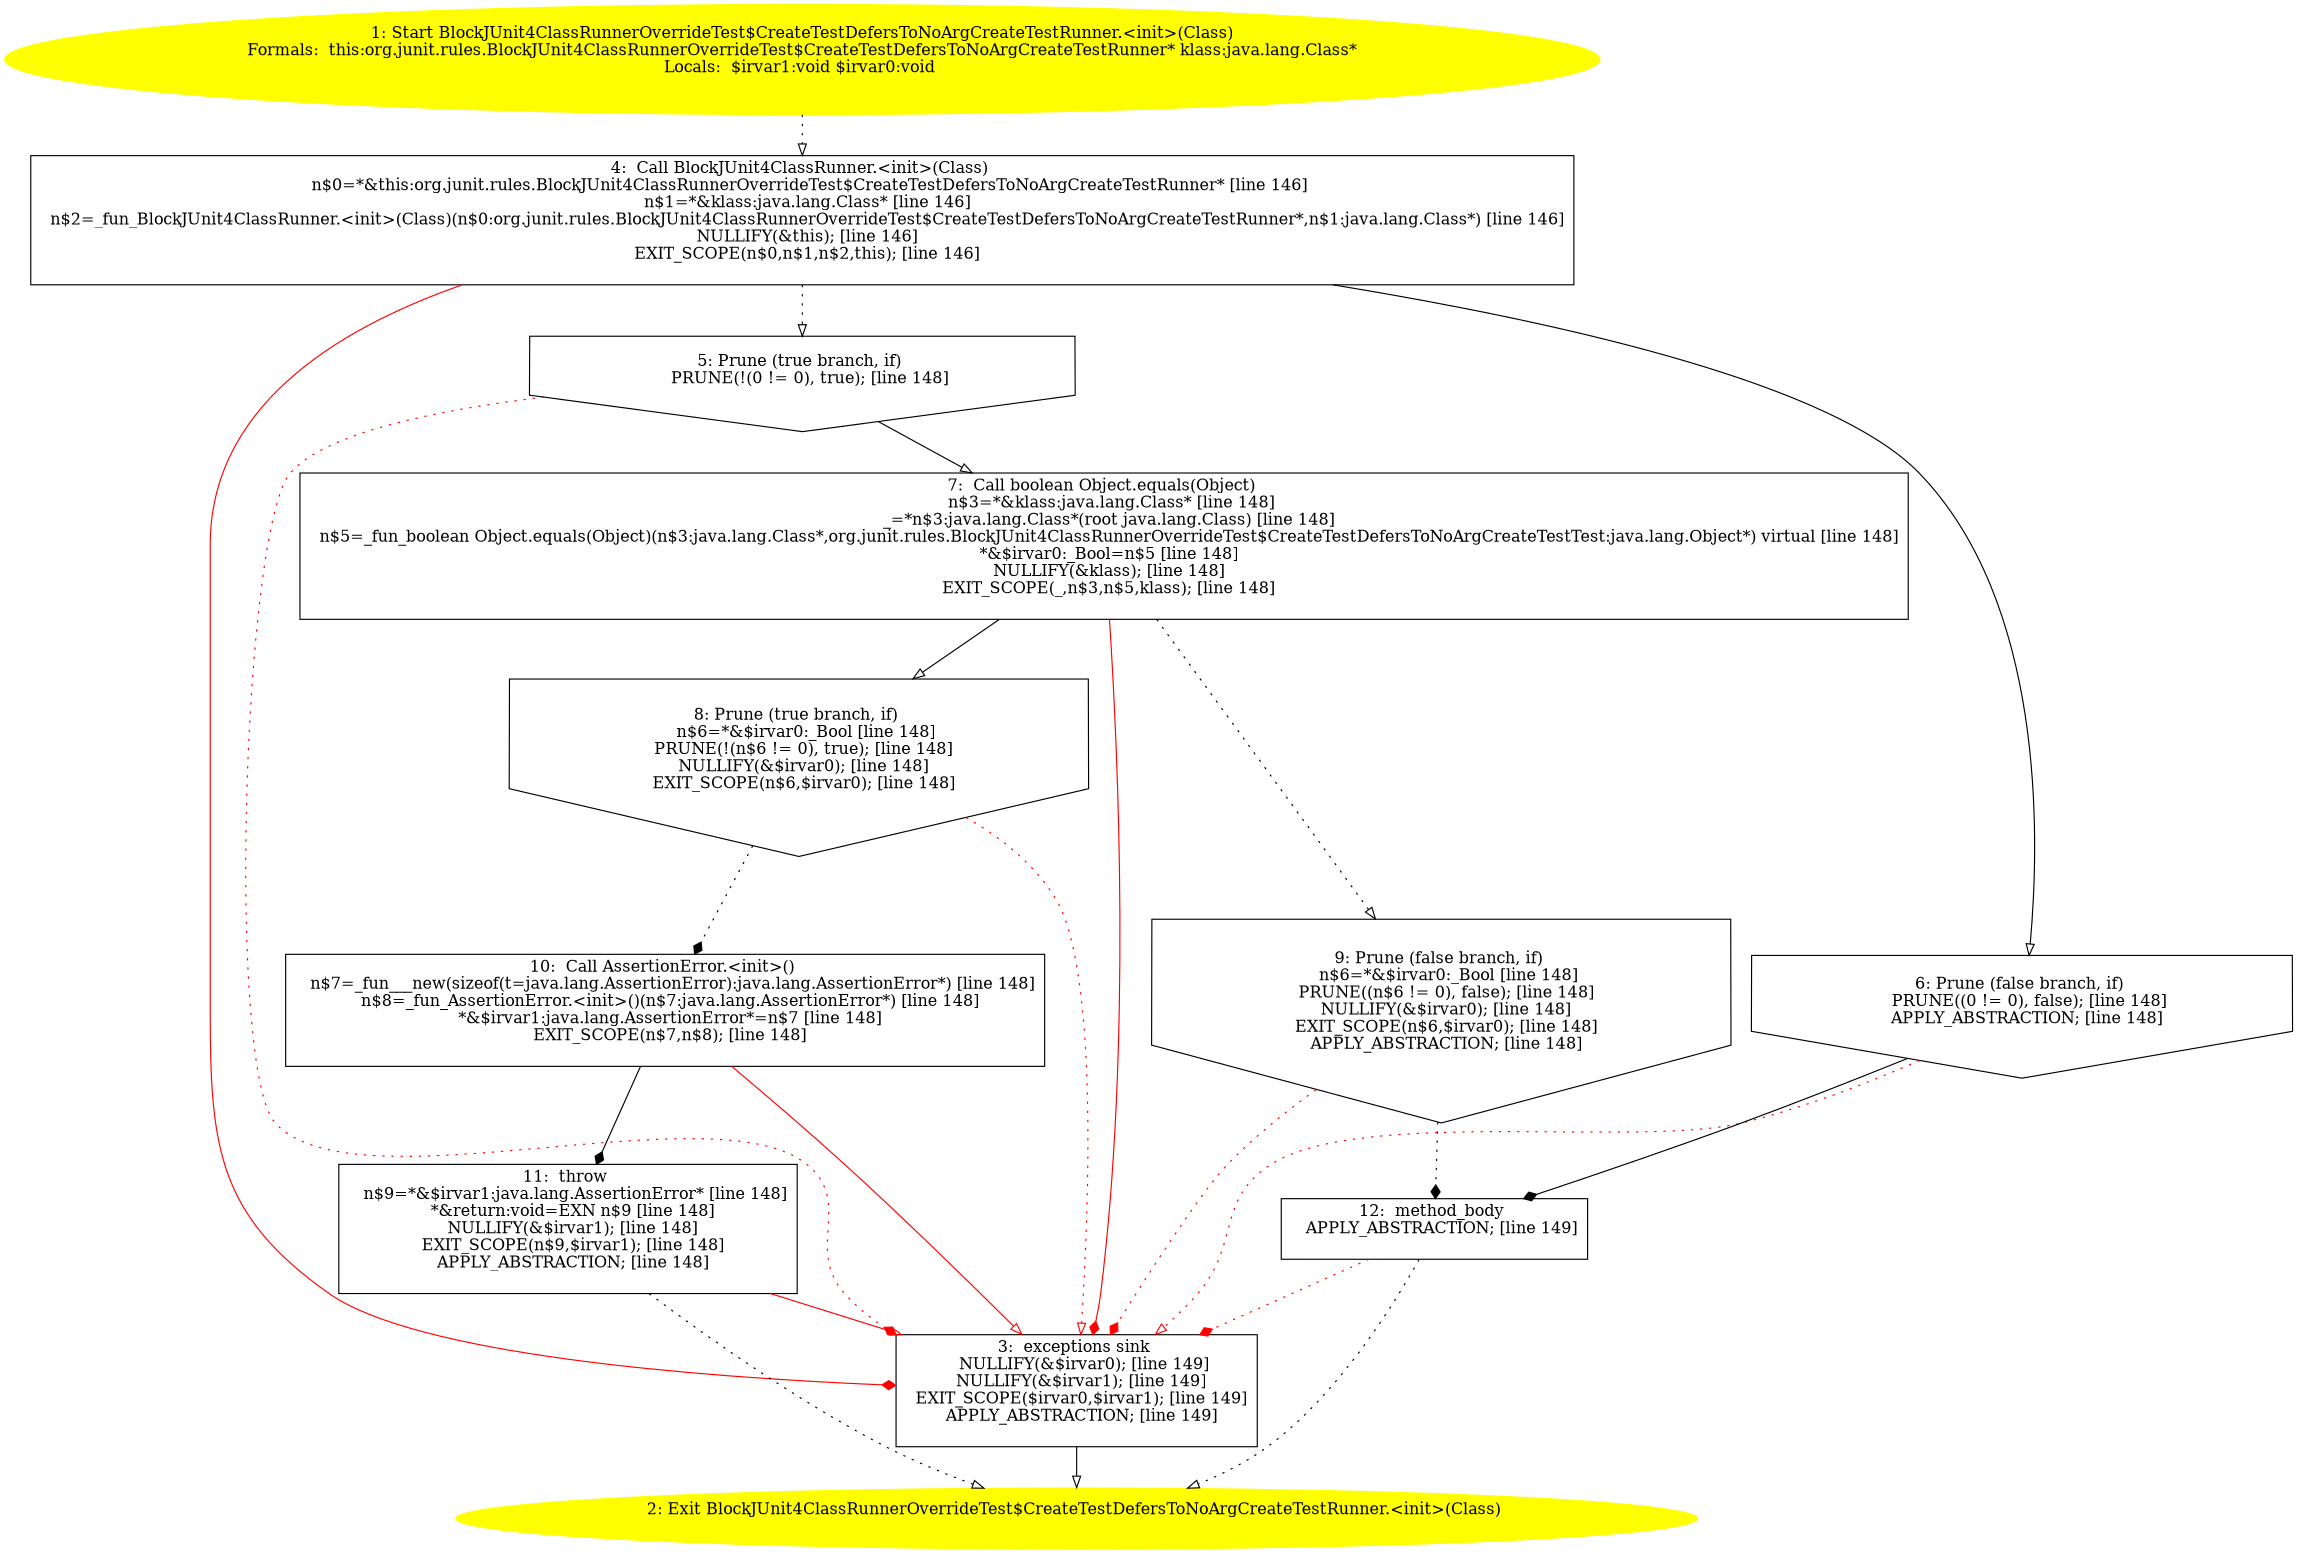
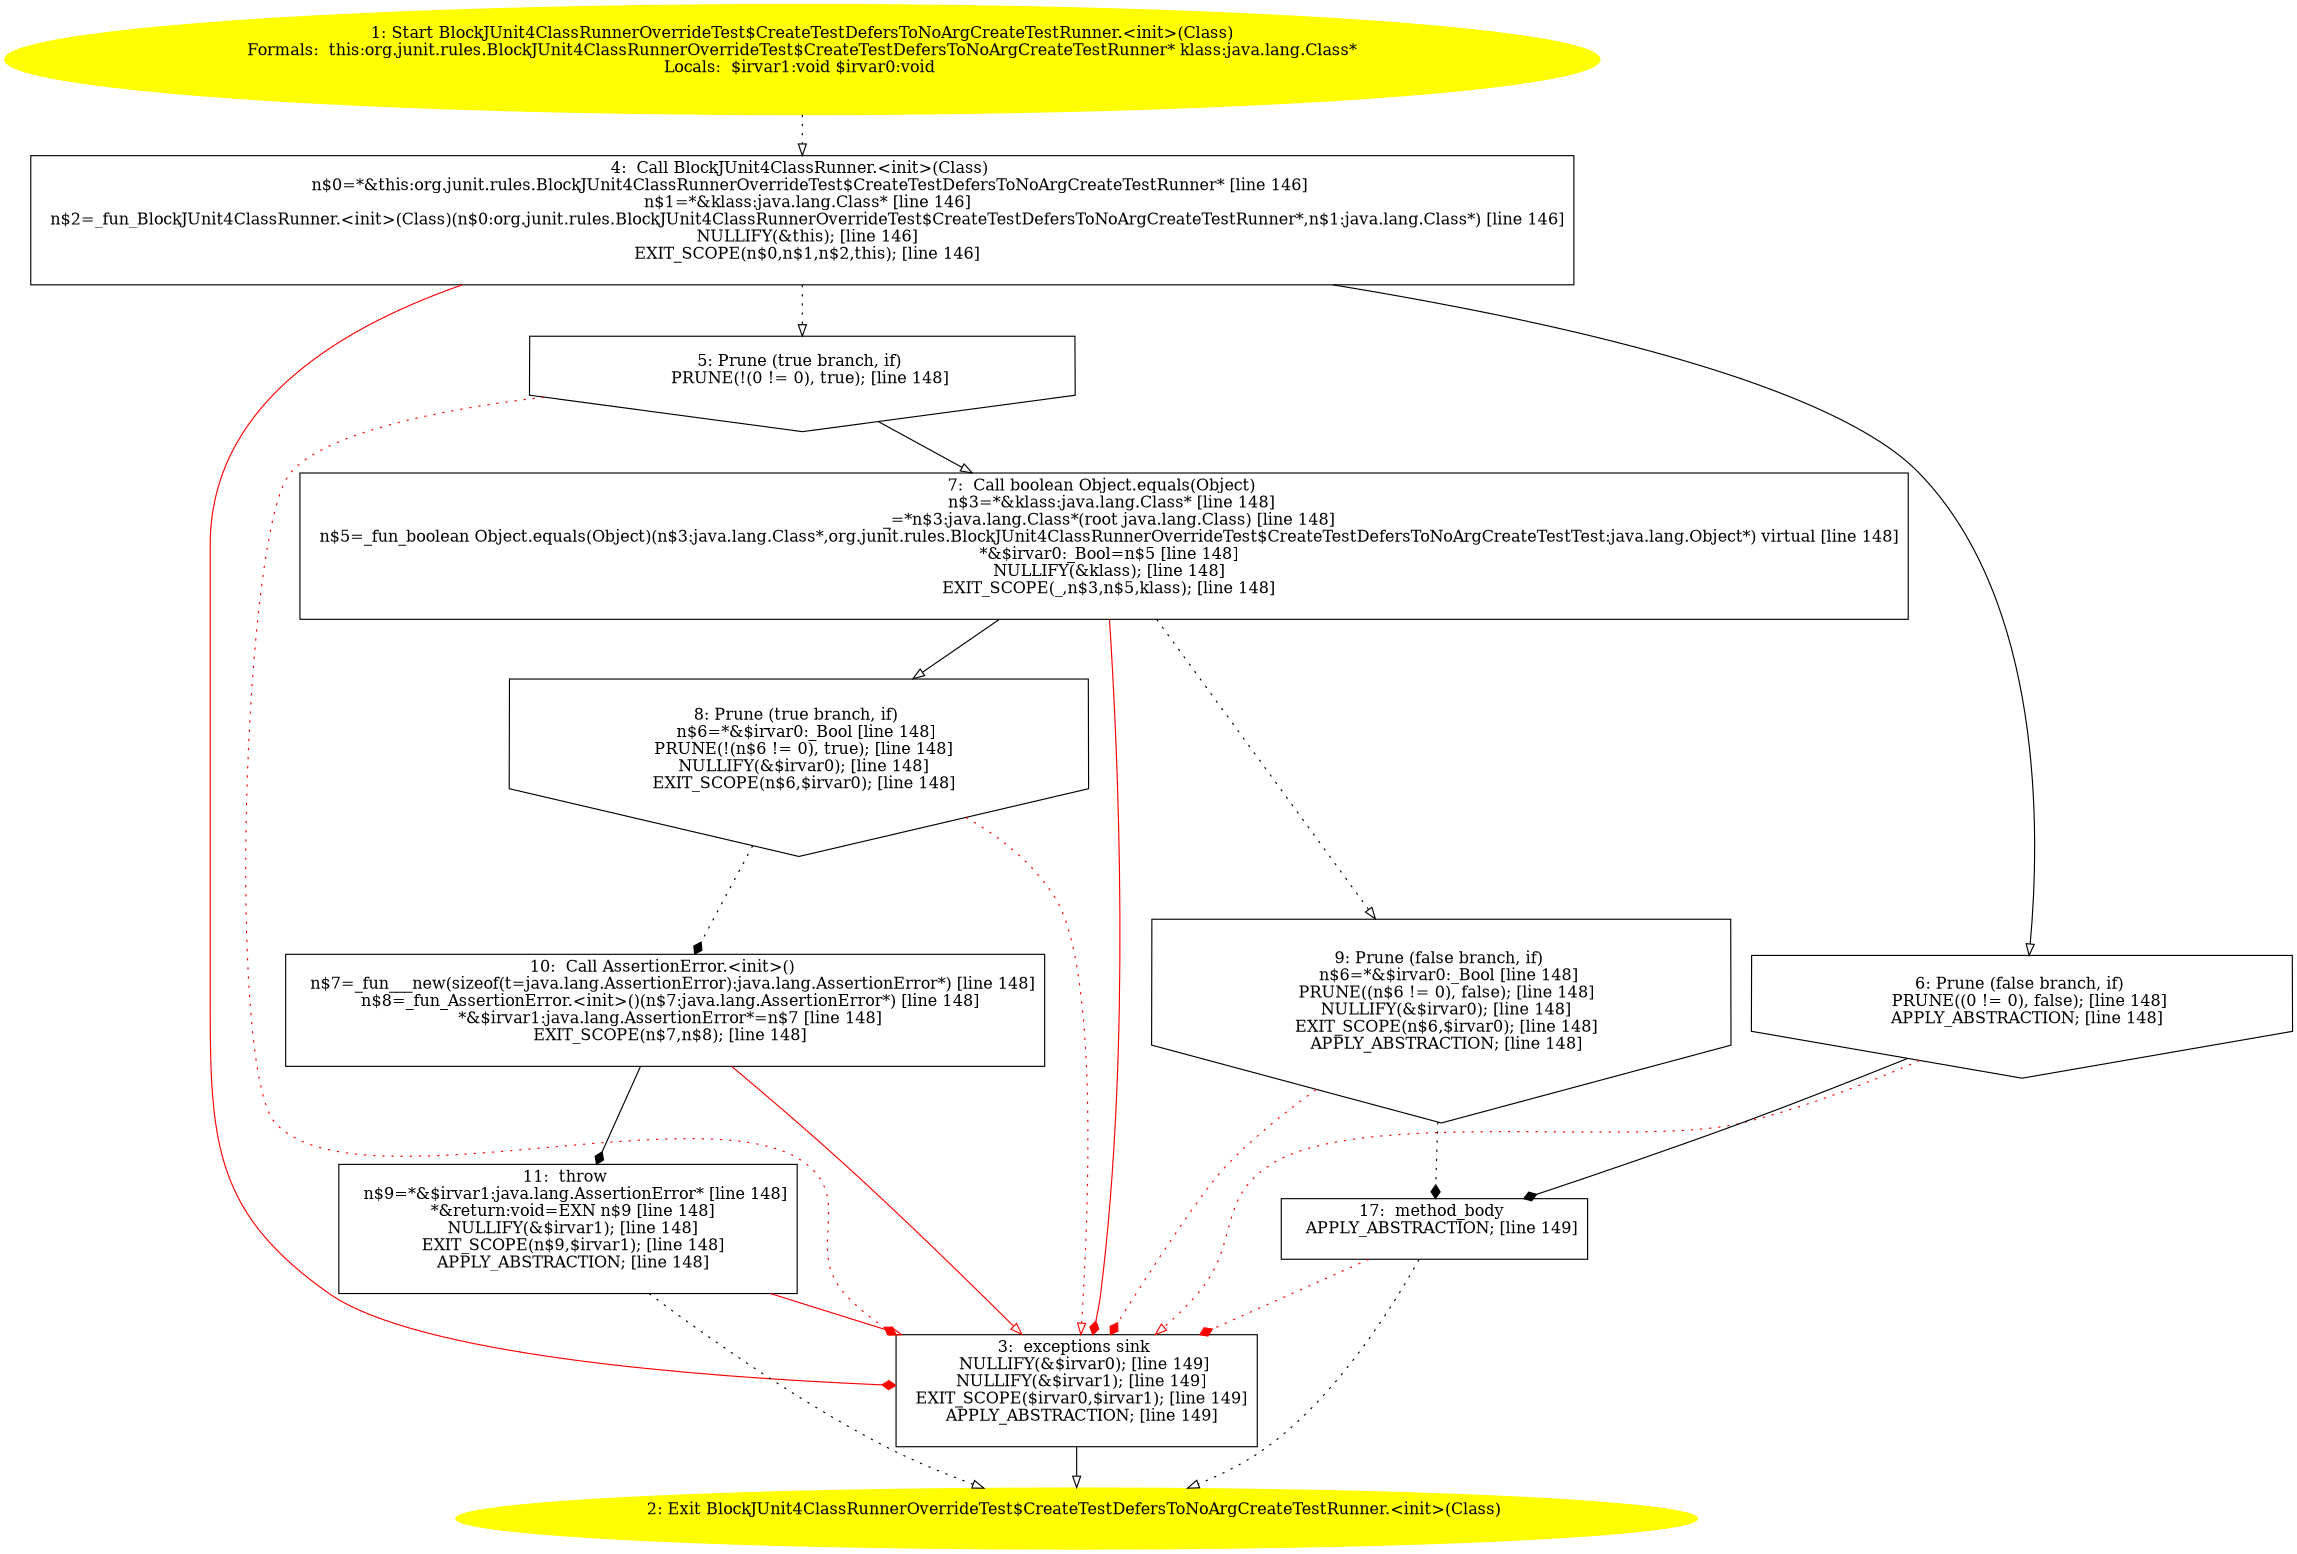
node "12:  method_body APPLY_ABSTRACTION; [line 149]": label "12:  method_body APPLY_ABSTRACTION; [line 149]" -> "17:  method_body APPLY_ABSTRACTION; [line 149]"
